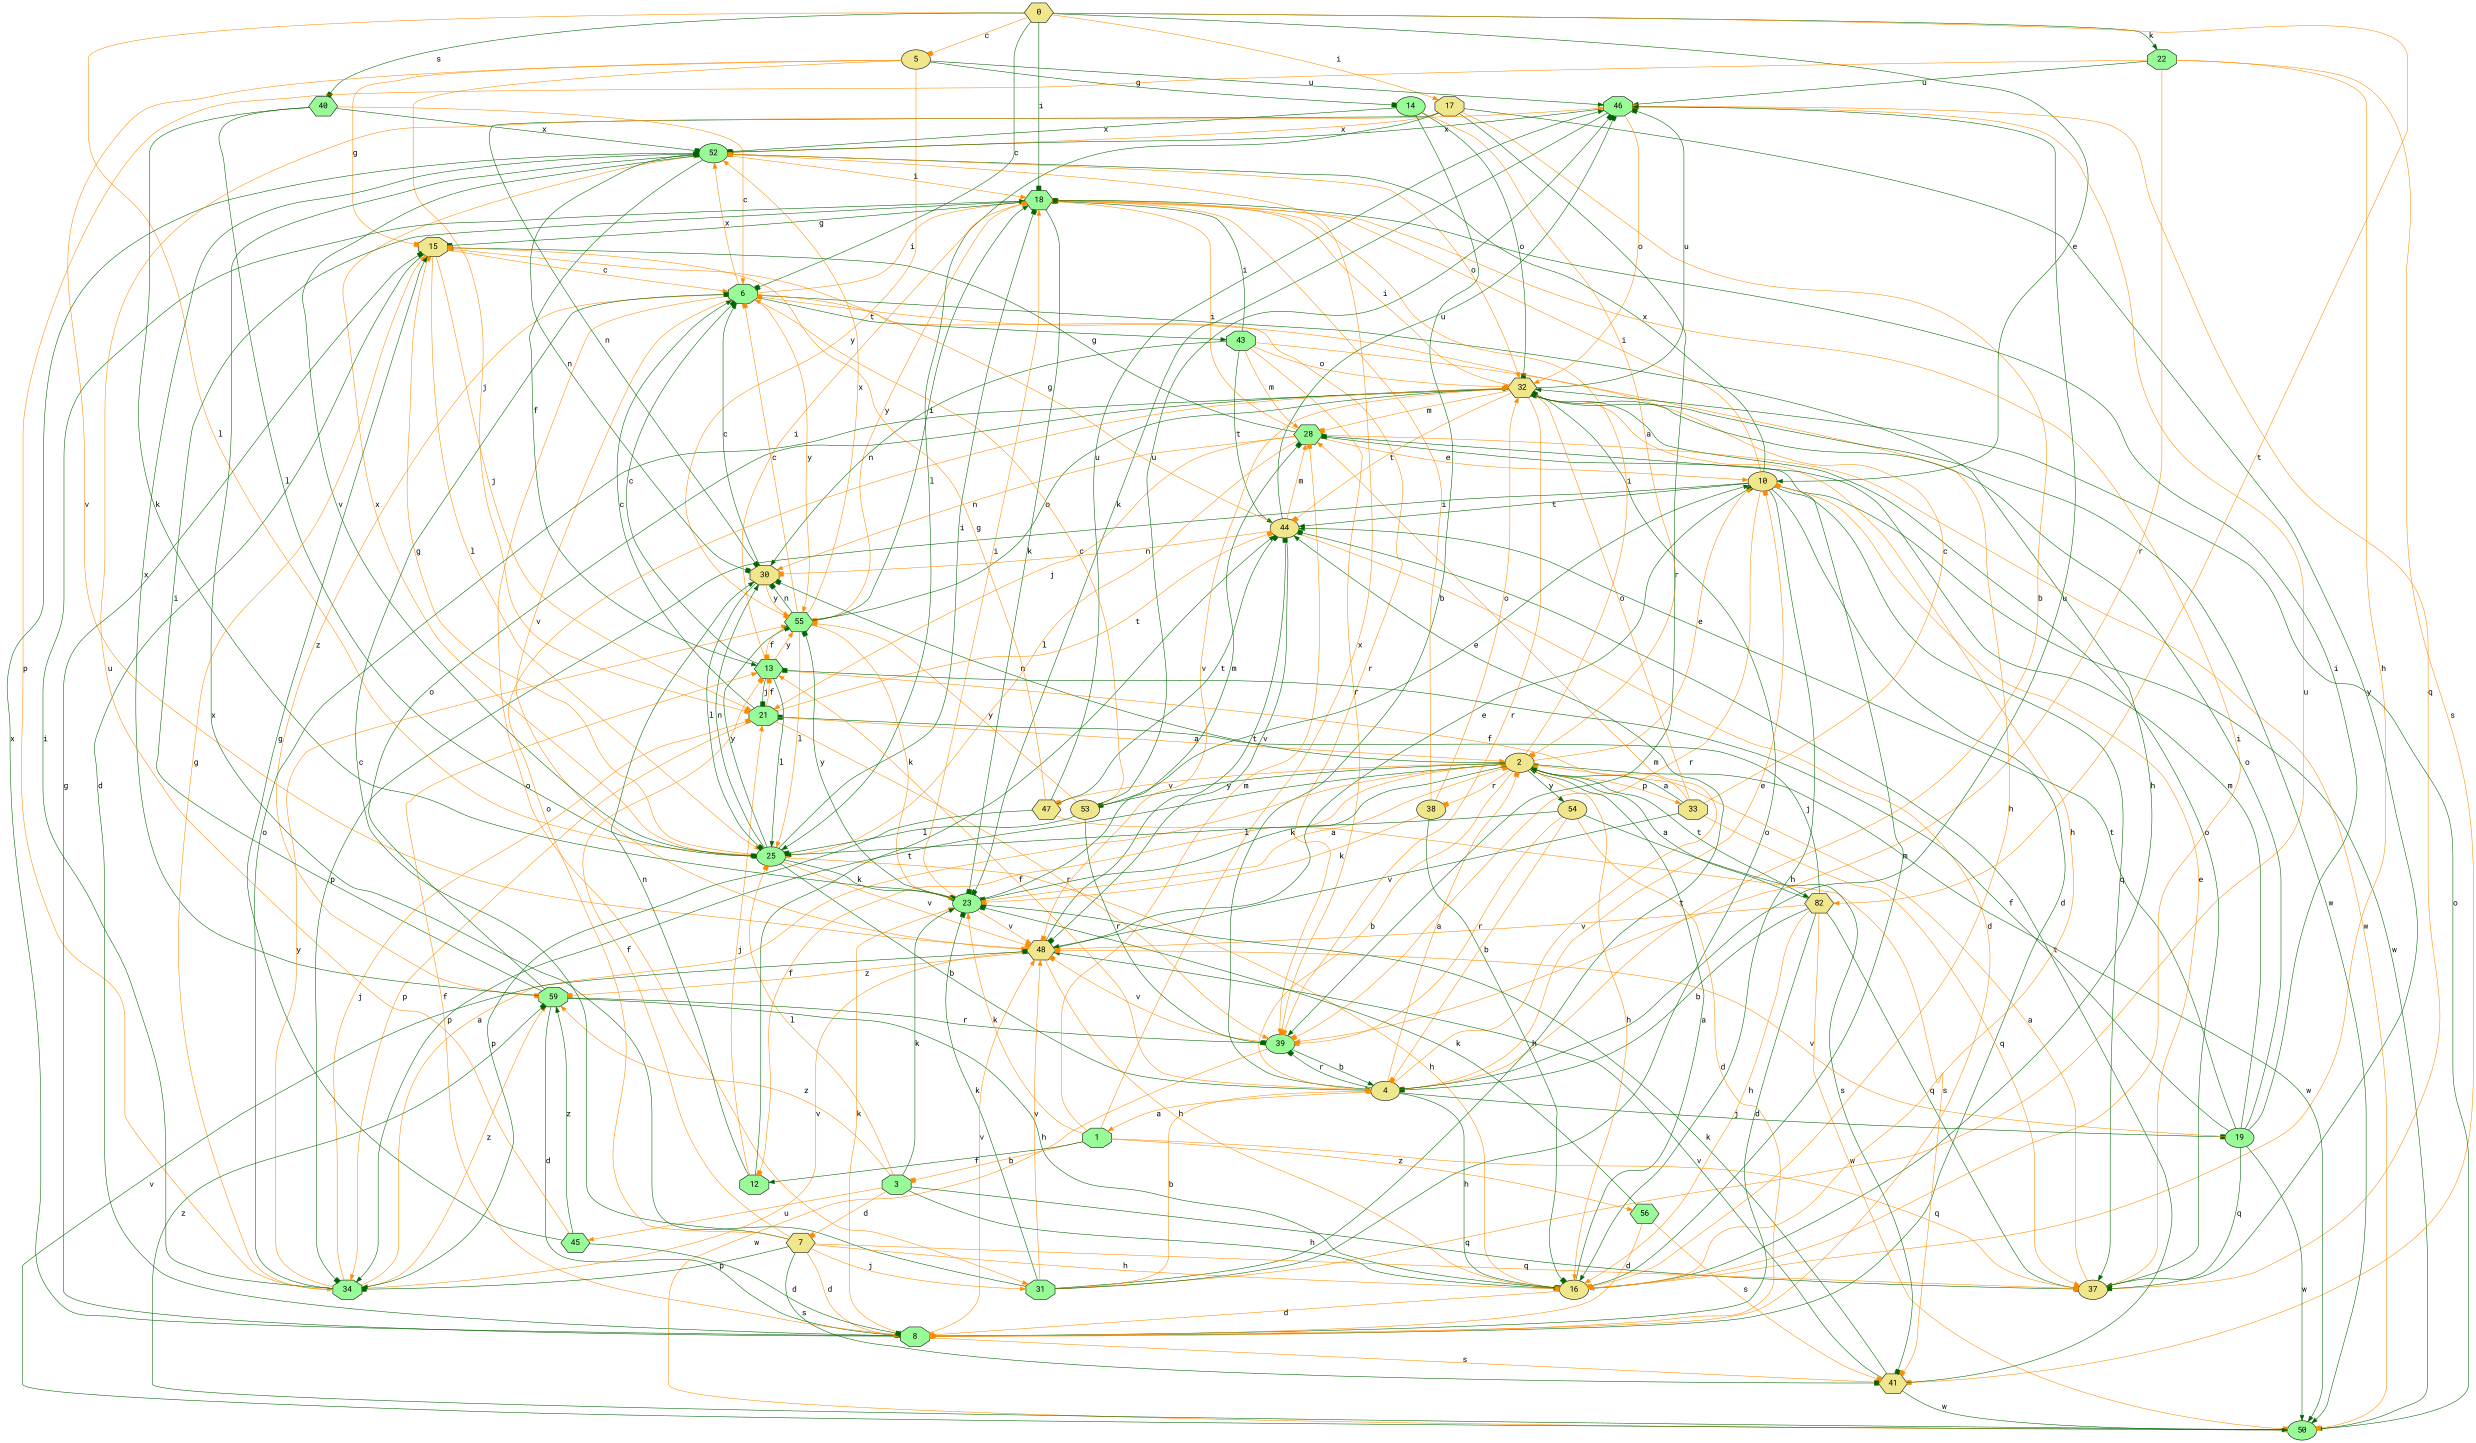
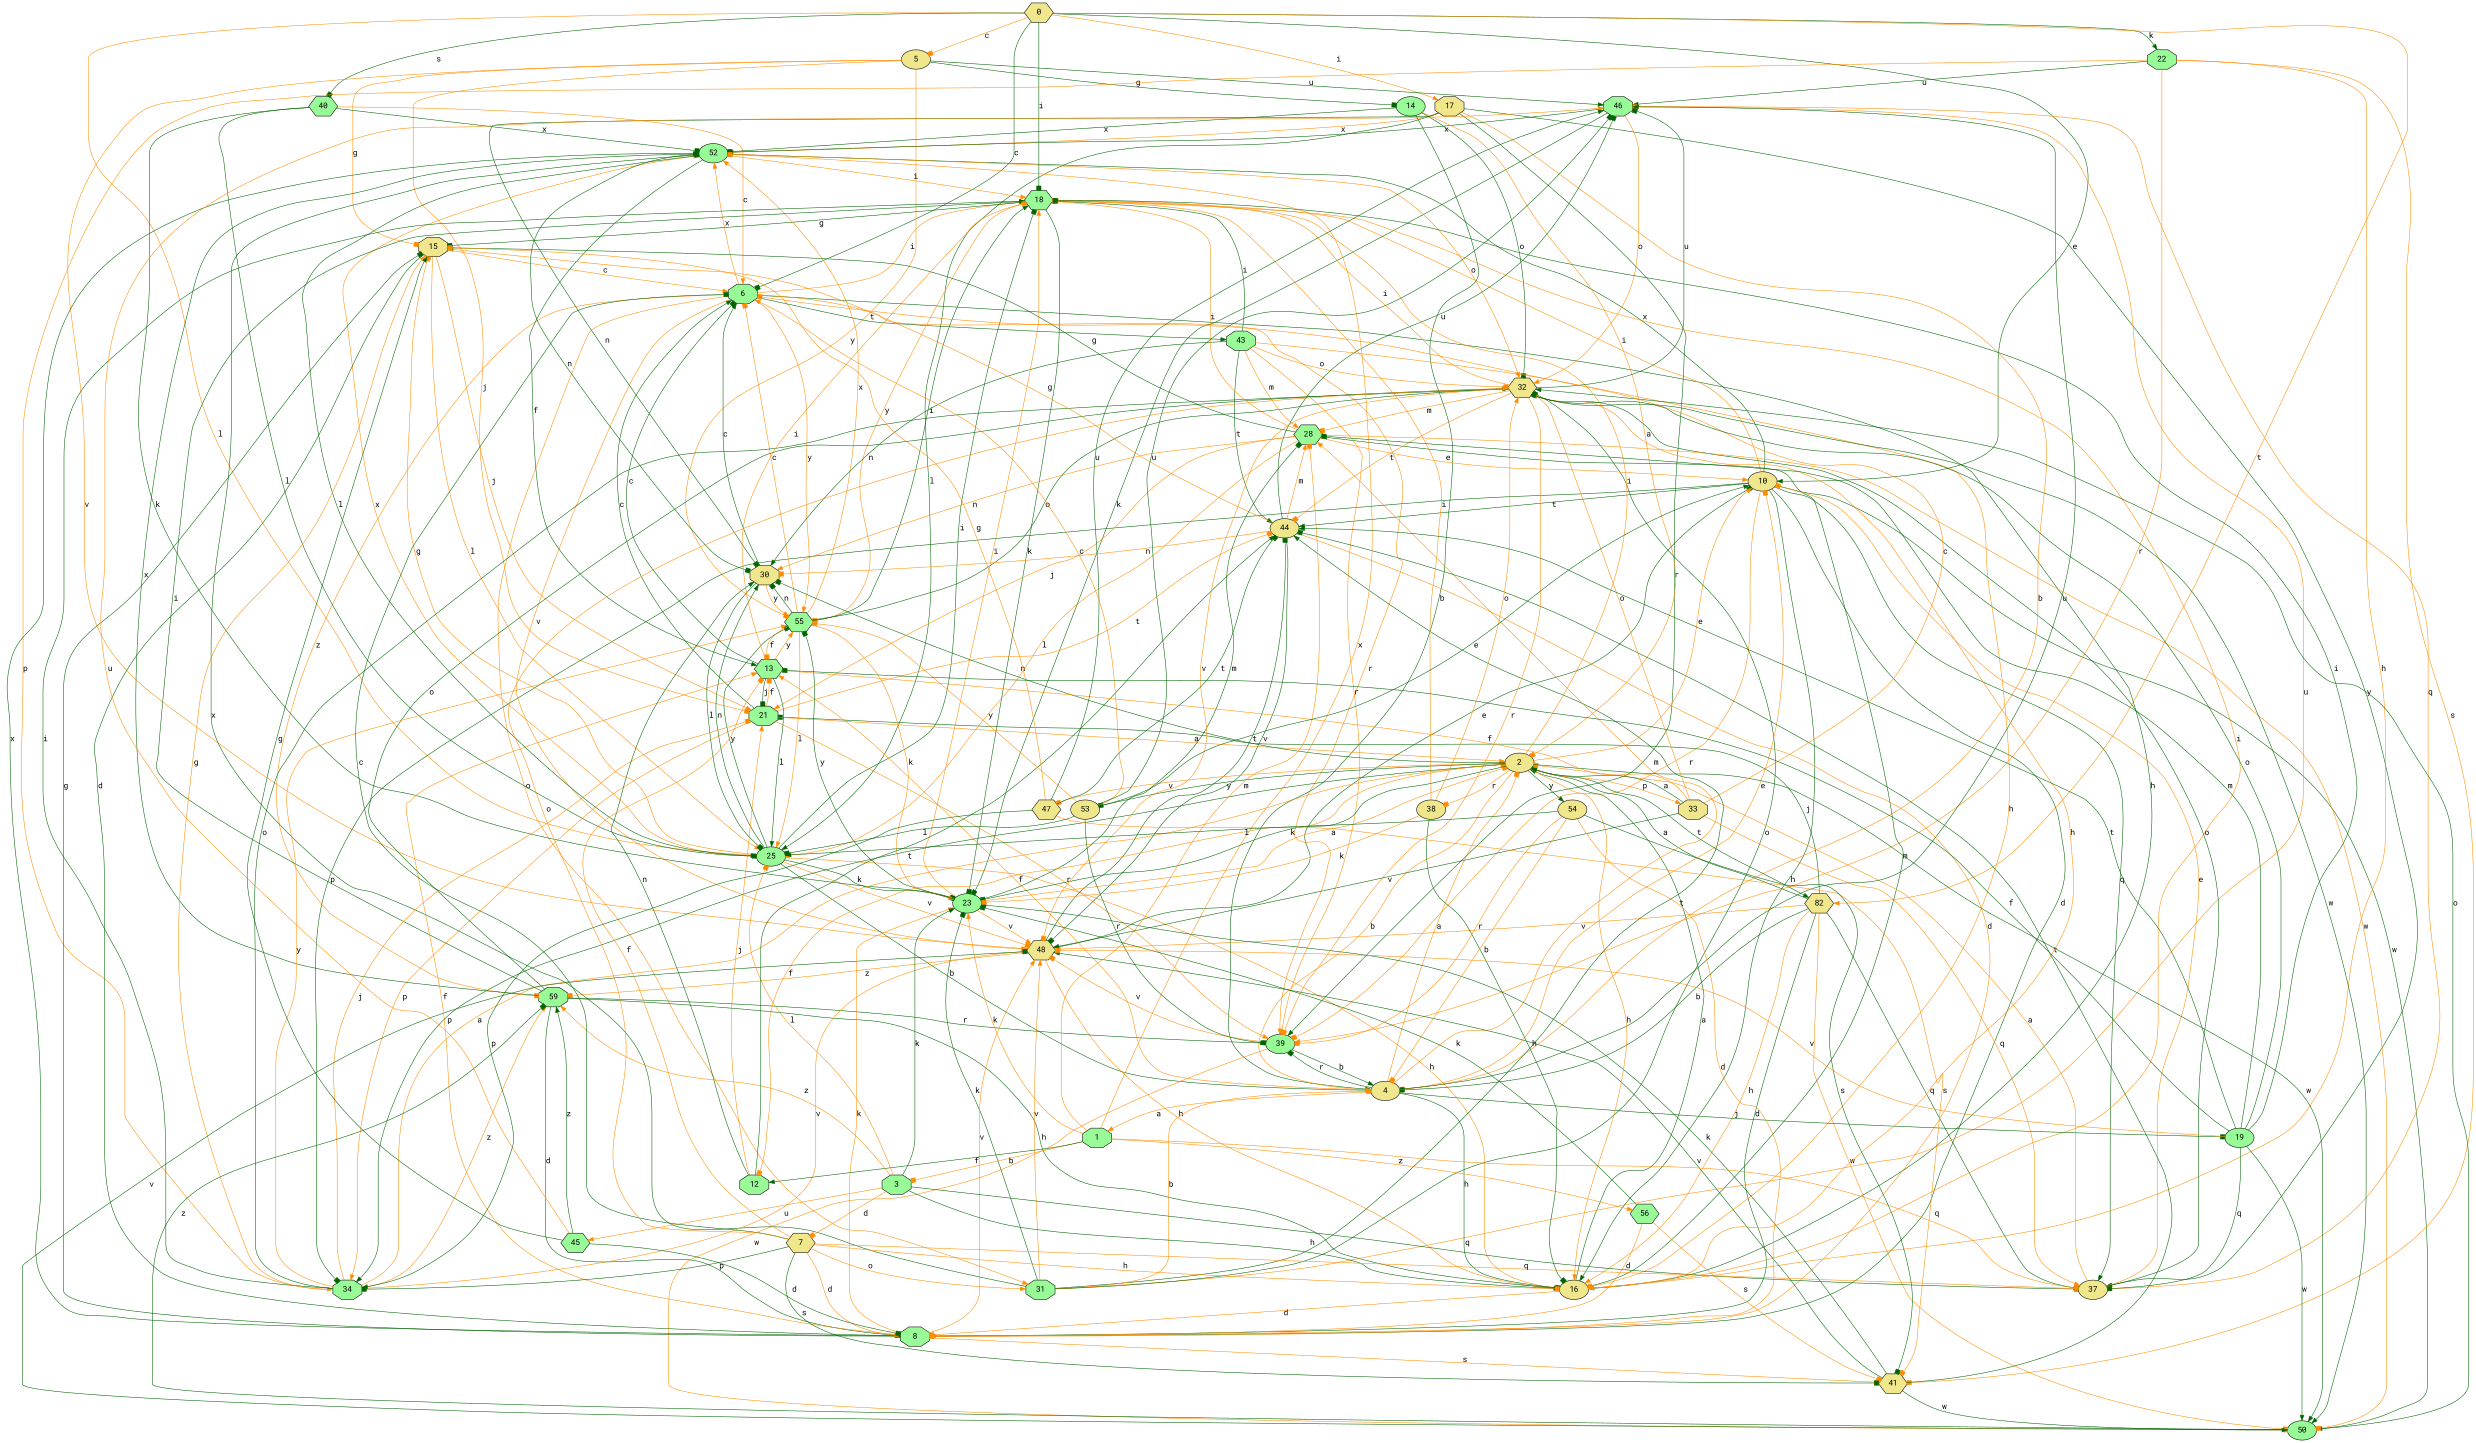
edge "52" -> "25": label "v" -> "l"
edge "7" -> "31": label "j" -> "o"
